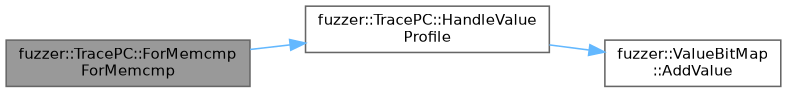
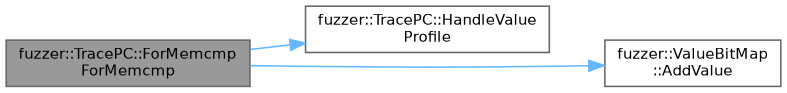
edge "fuzzer::TracePC::HandleValue Profile" -> "fuzzer::ValueBitMap ::AddValue": now "fuzzer::TracePC::ForMemcmp ForMemcmp" -> "fuzzer::ValueBitMap ::AddValue"
